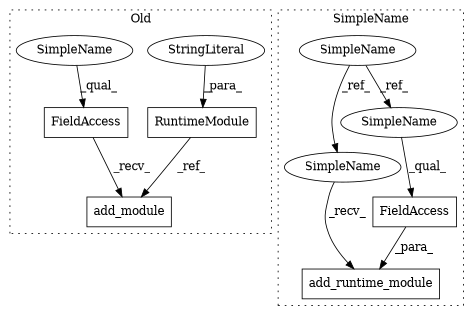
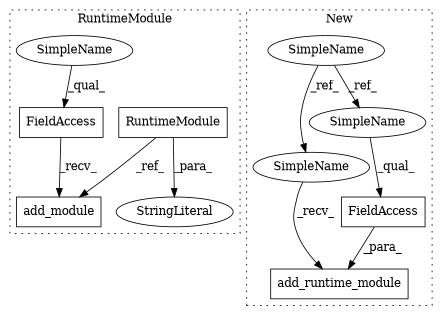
cluster "Old": label "Old" -> "RuntimeModule"
cluster "SimpleName": label "SimpleName" -> "New"
edge "StringLiteral" -> "RuntimeModule": reversed
